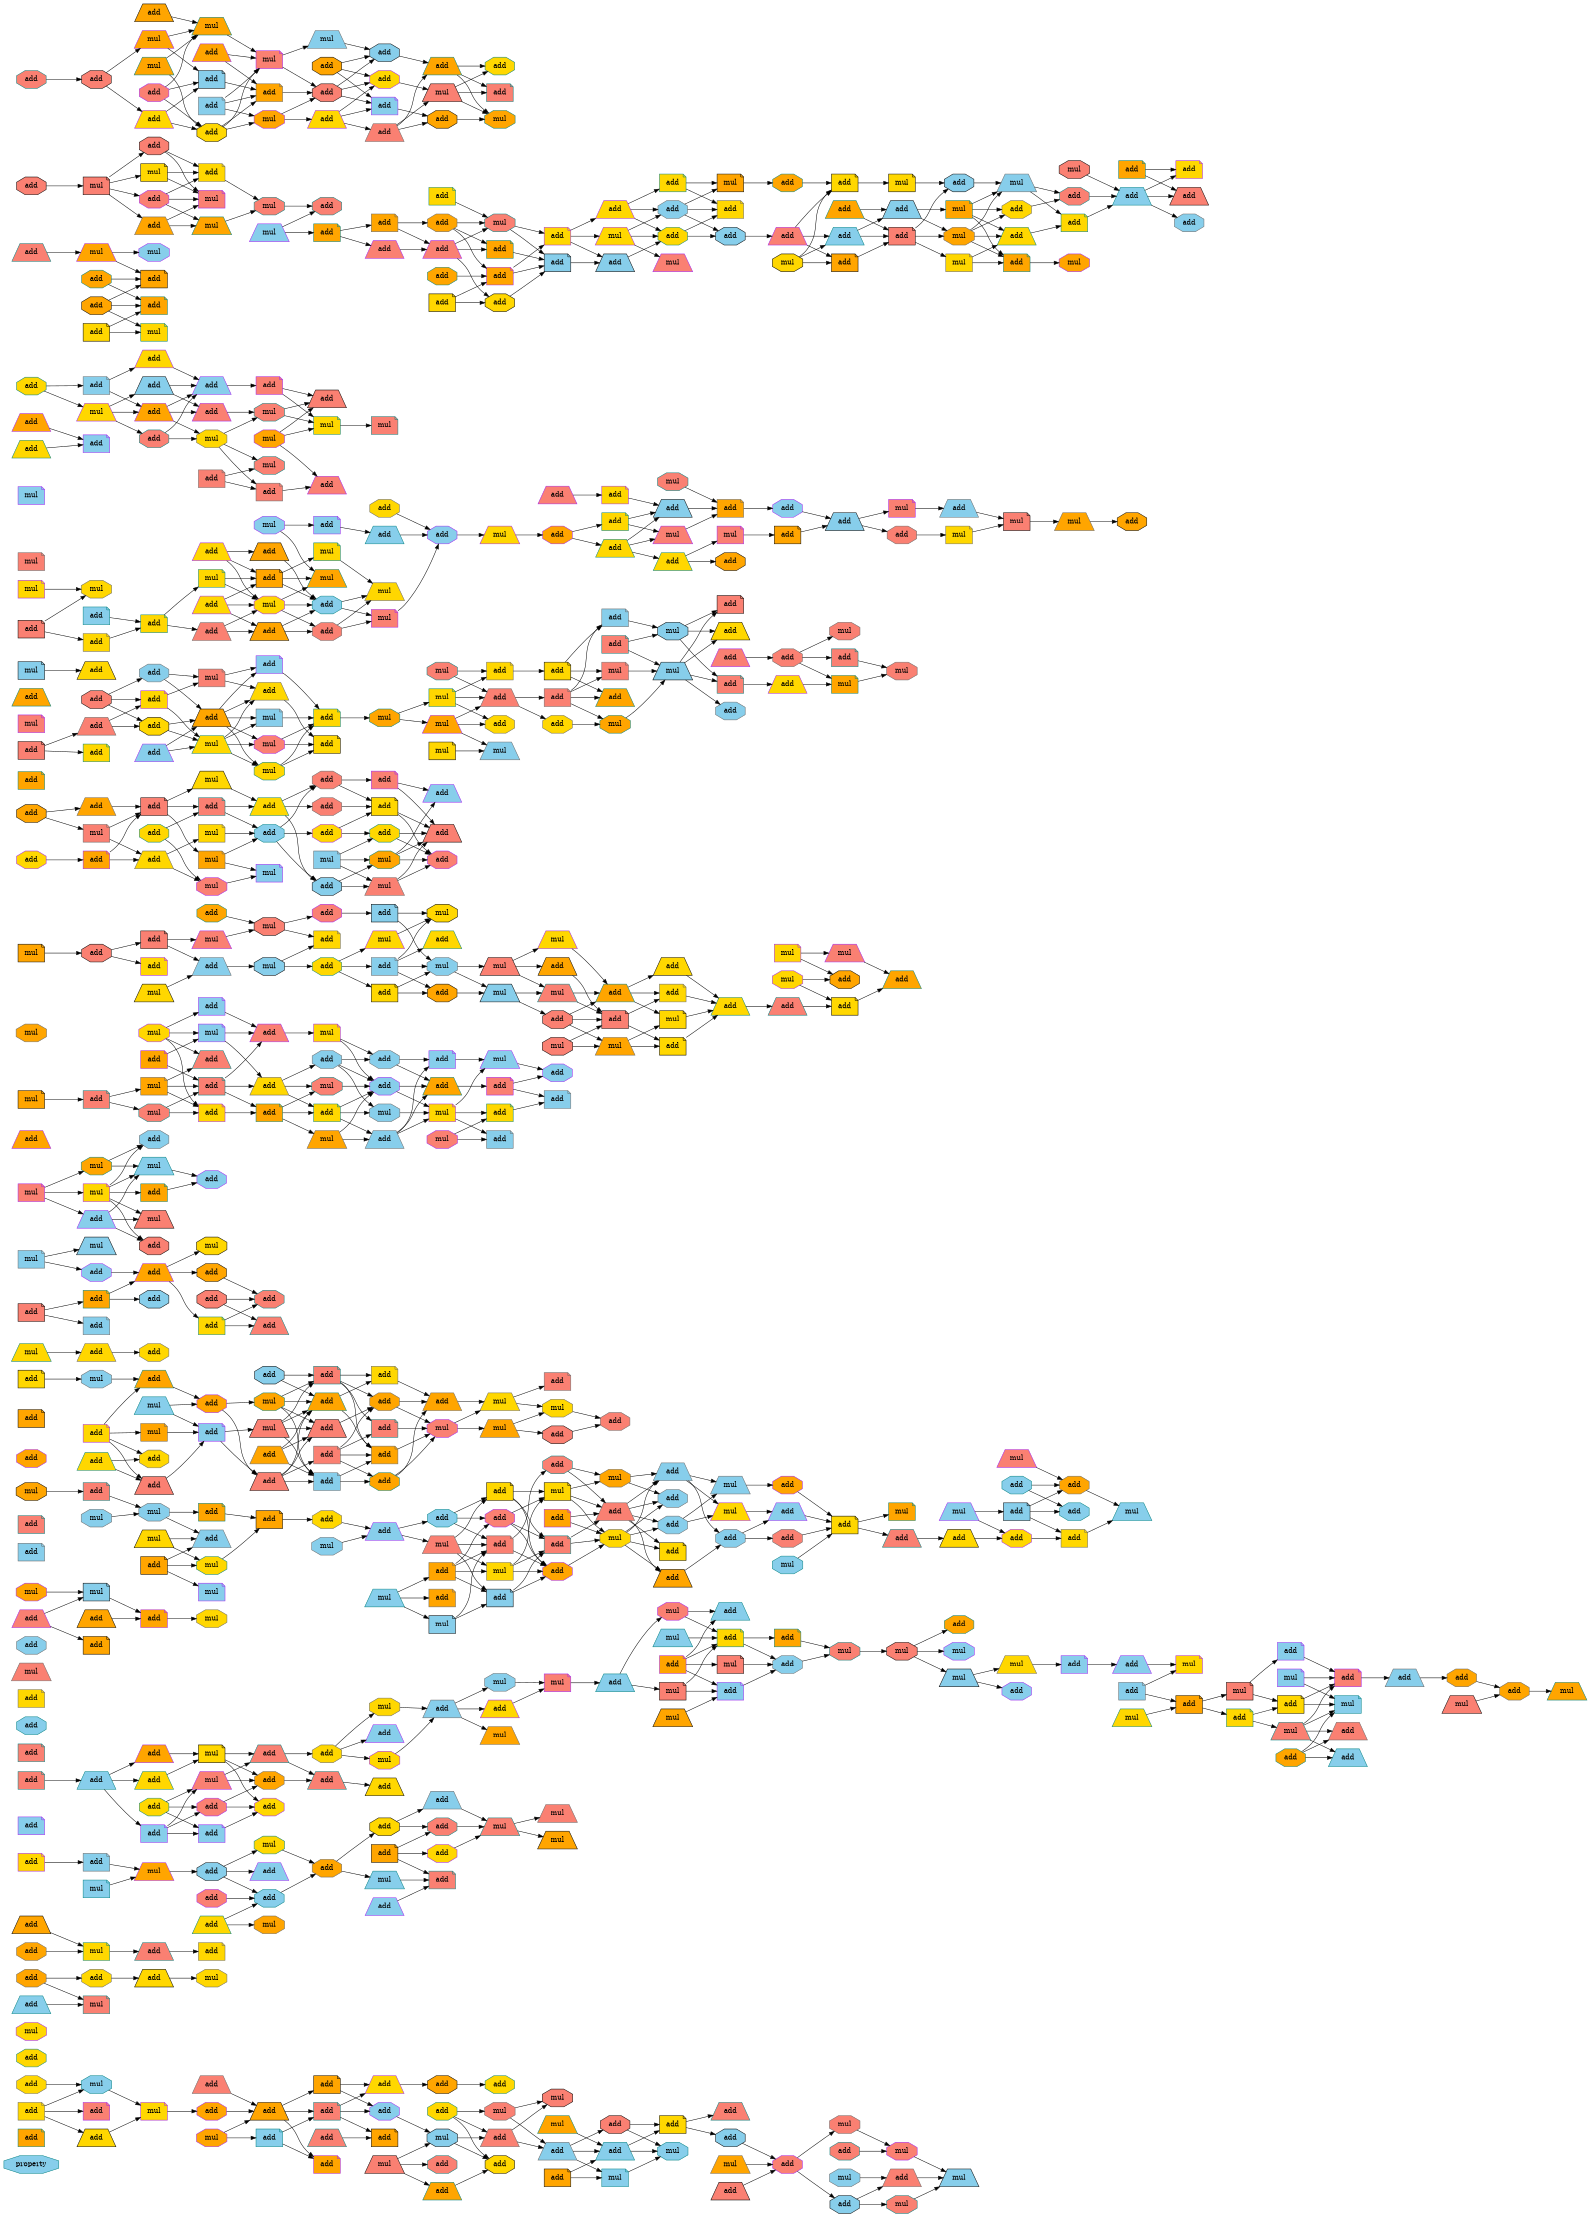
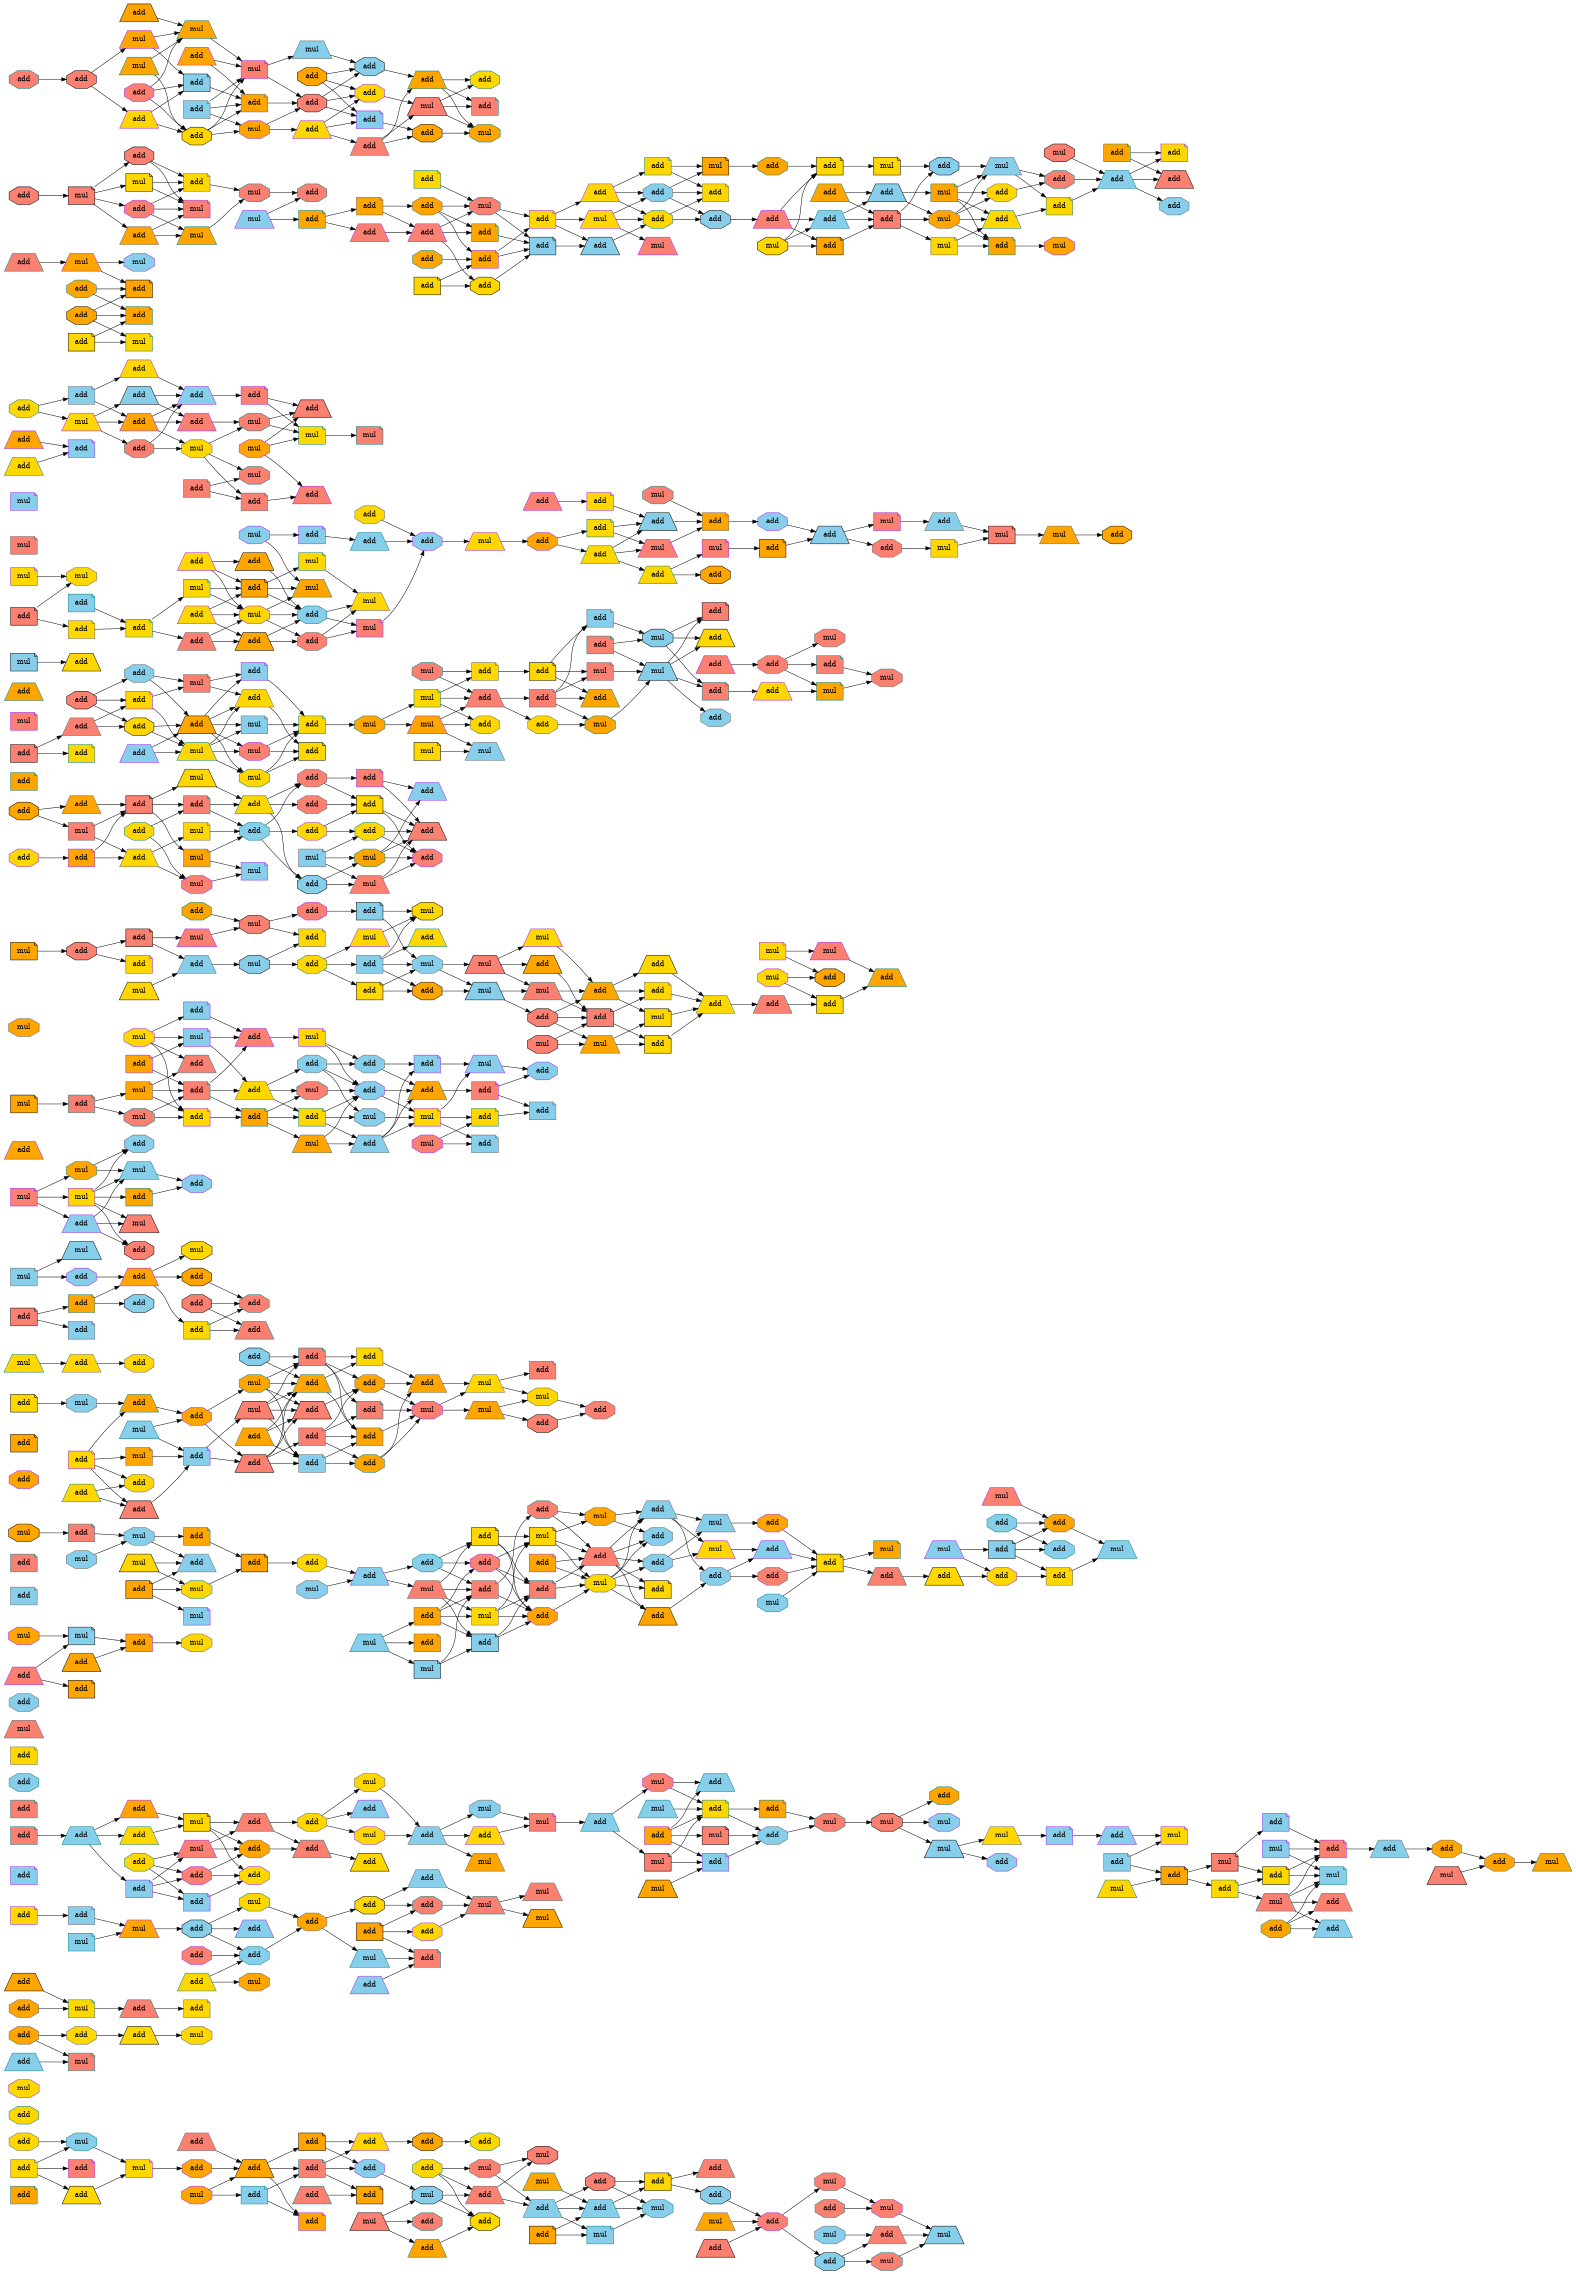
node "property": removed
